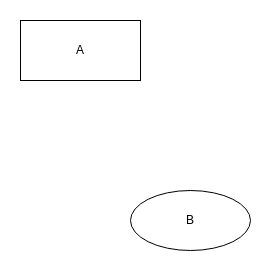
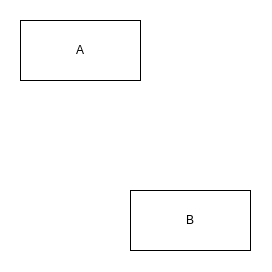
node "B": shape ellipse -> rectangle
